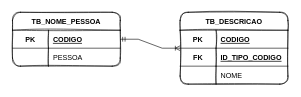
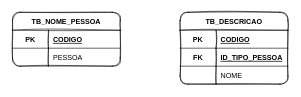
edge "TB_NOME_PESSOA" -- "TB_DESCRICAO": removed
node "ID_TIPO_CODIGO": label "ID_TIPO_CODIGO" -> "ID_TIPO_PESSOA"
